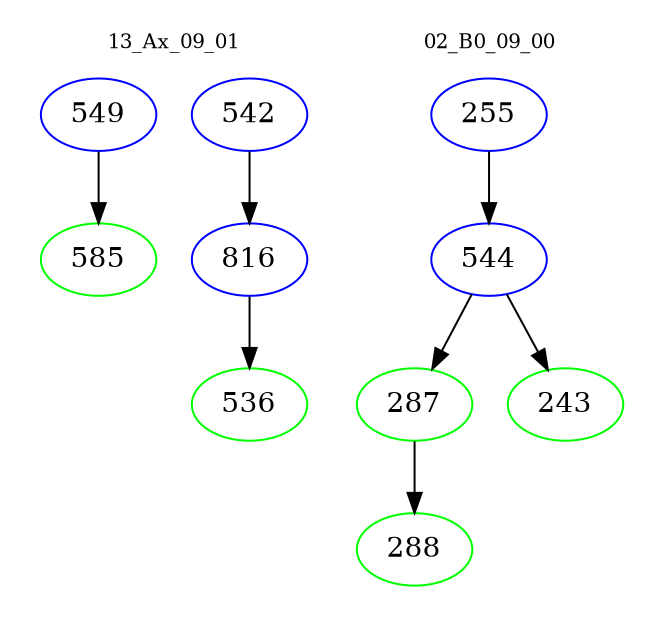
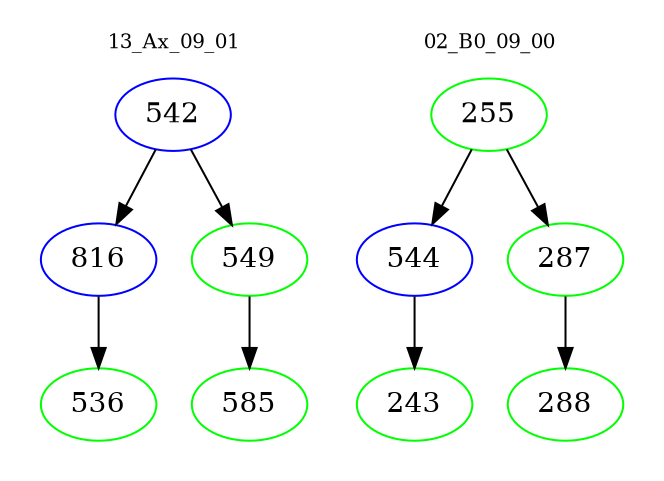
node "549": color blue -> green
node "255": color blue -> green
edge "542" -> "549": added
edge "544" -> "287": now "255" -> "287"
